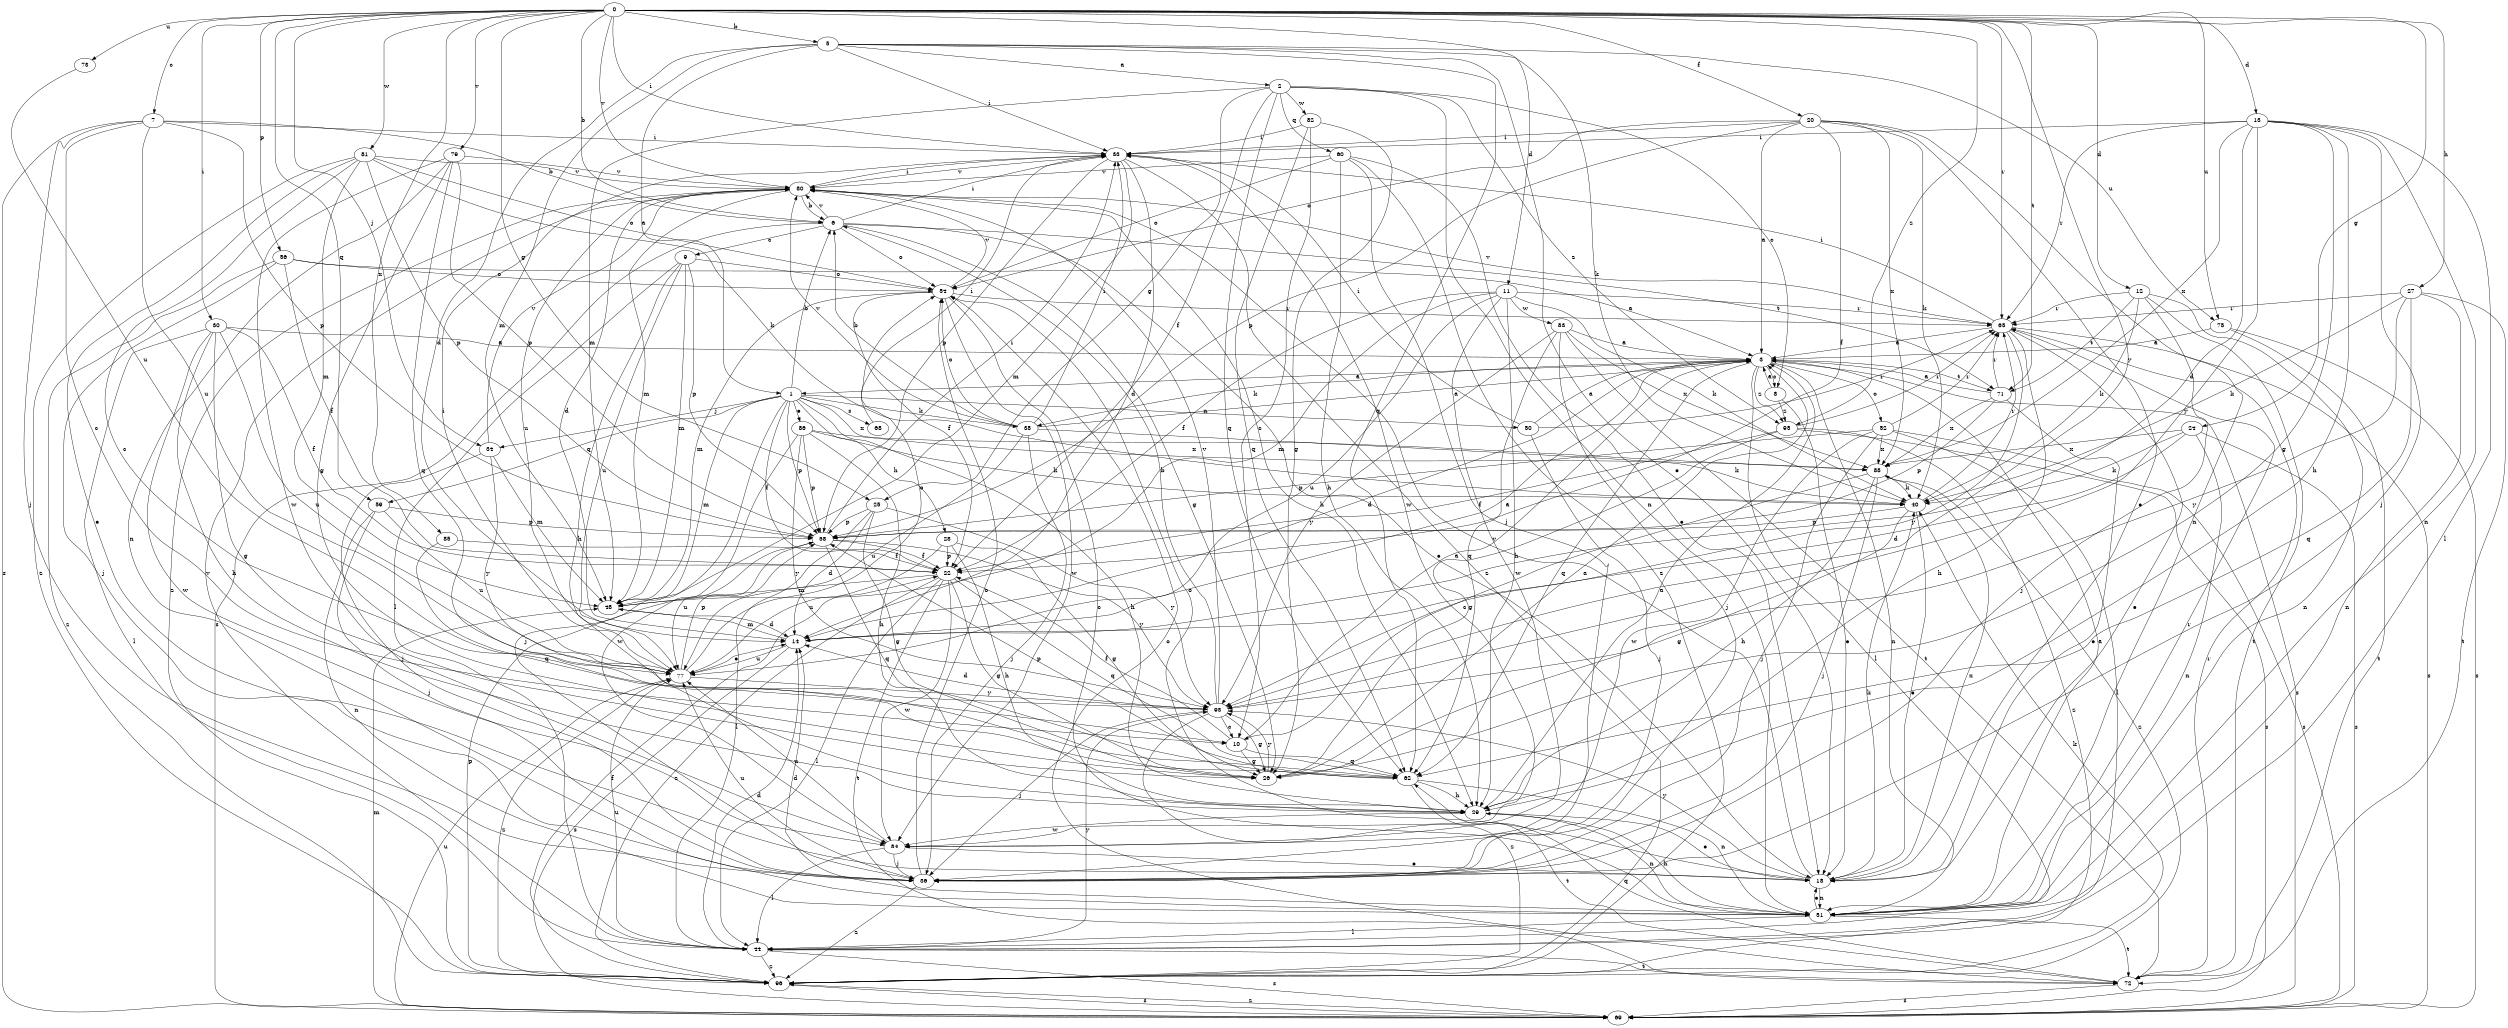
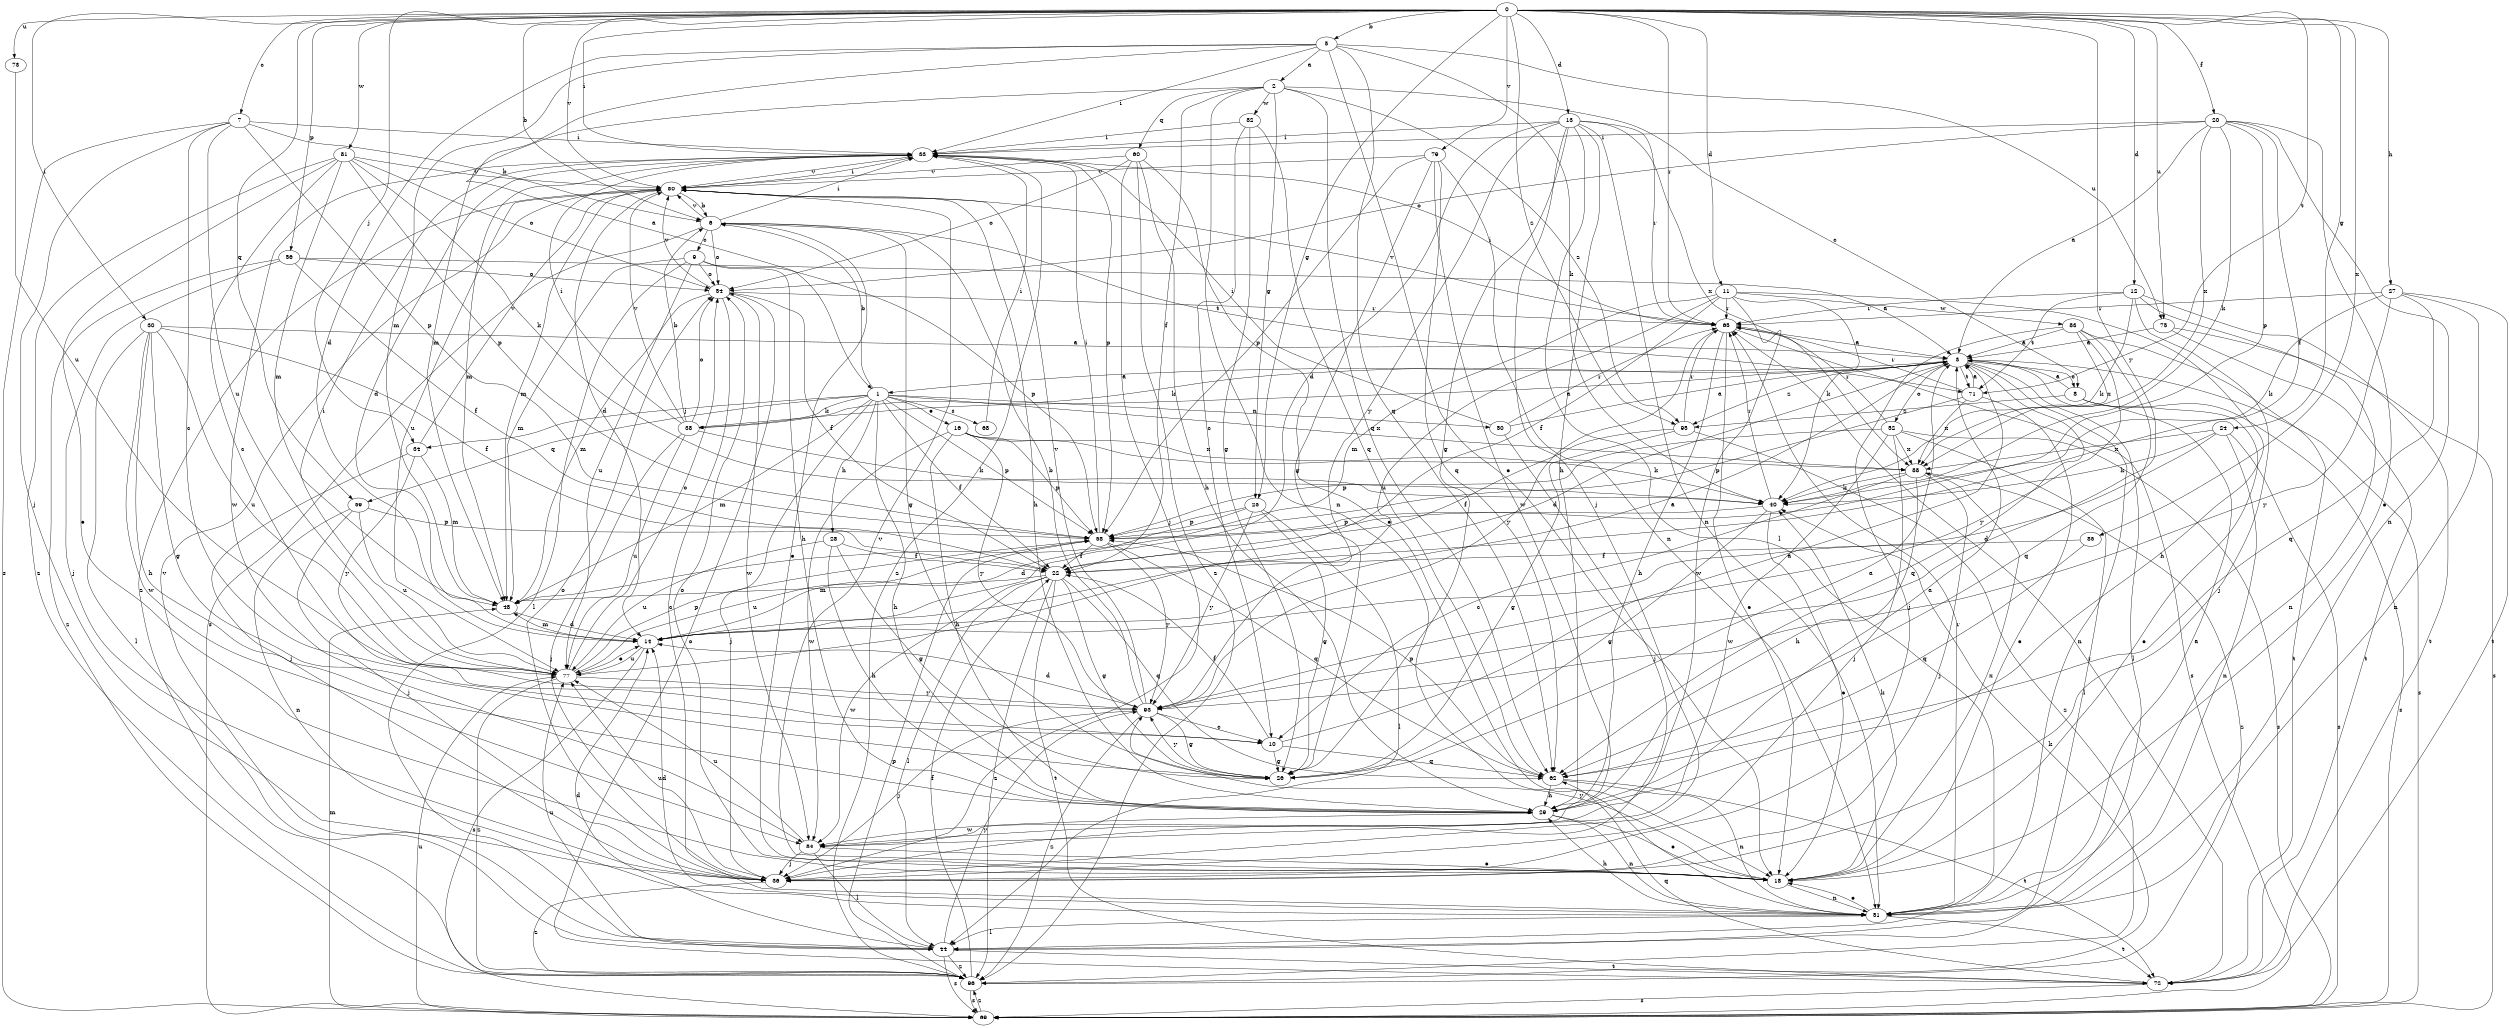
node "86": label "86" -> "16"
edge "28" -> "22": label "p" -> "f"
edge "95" -> "69": now "8" -> "69"
